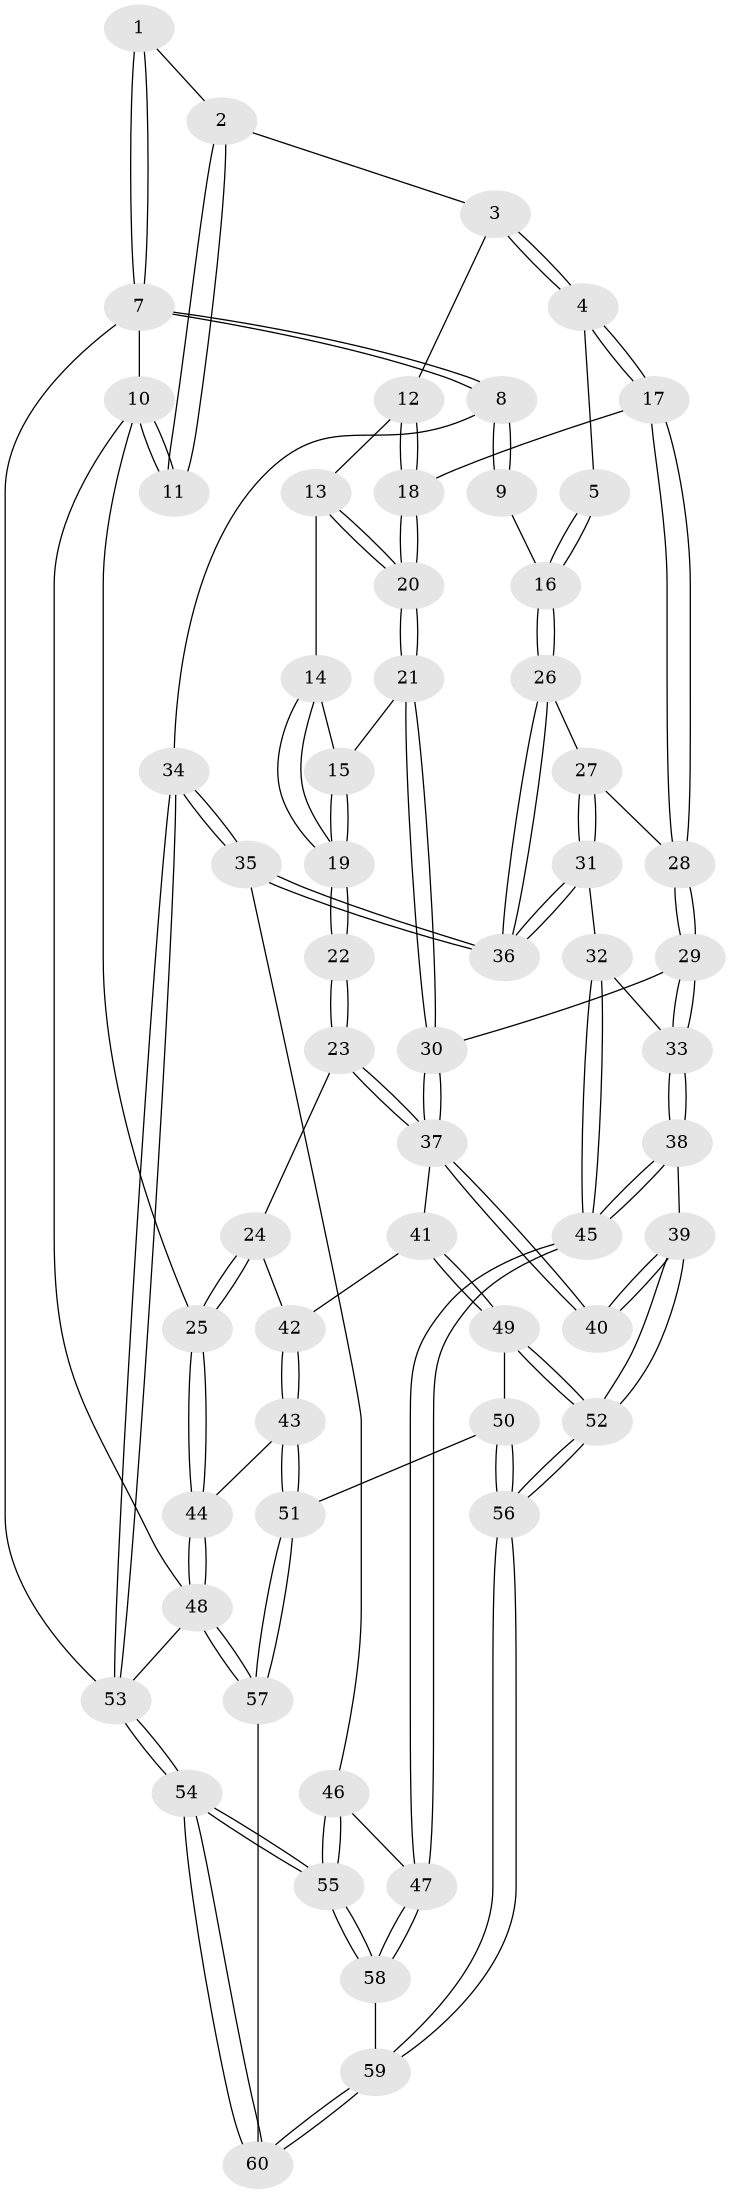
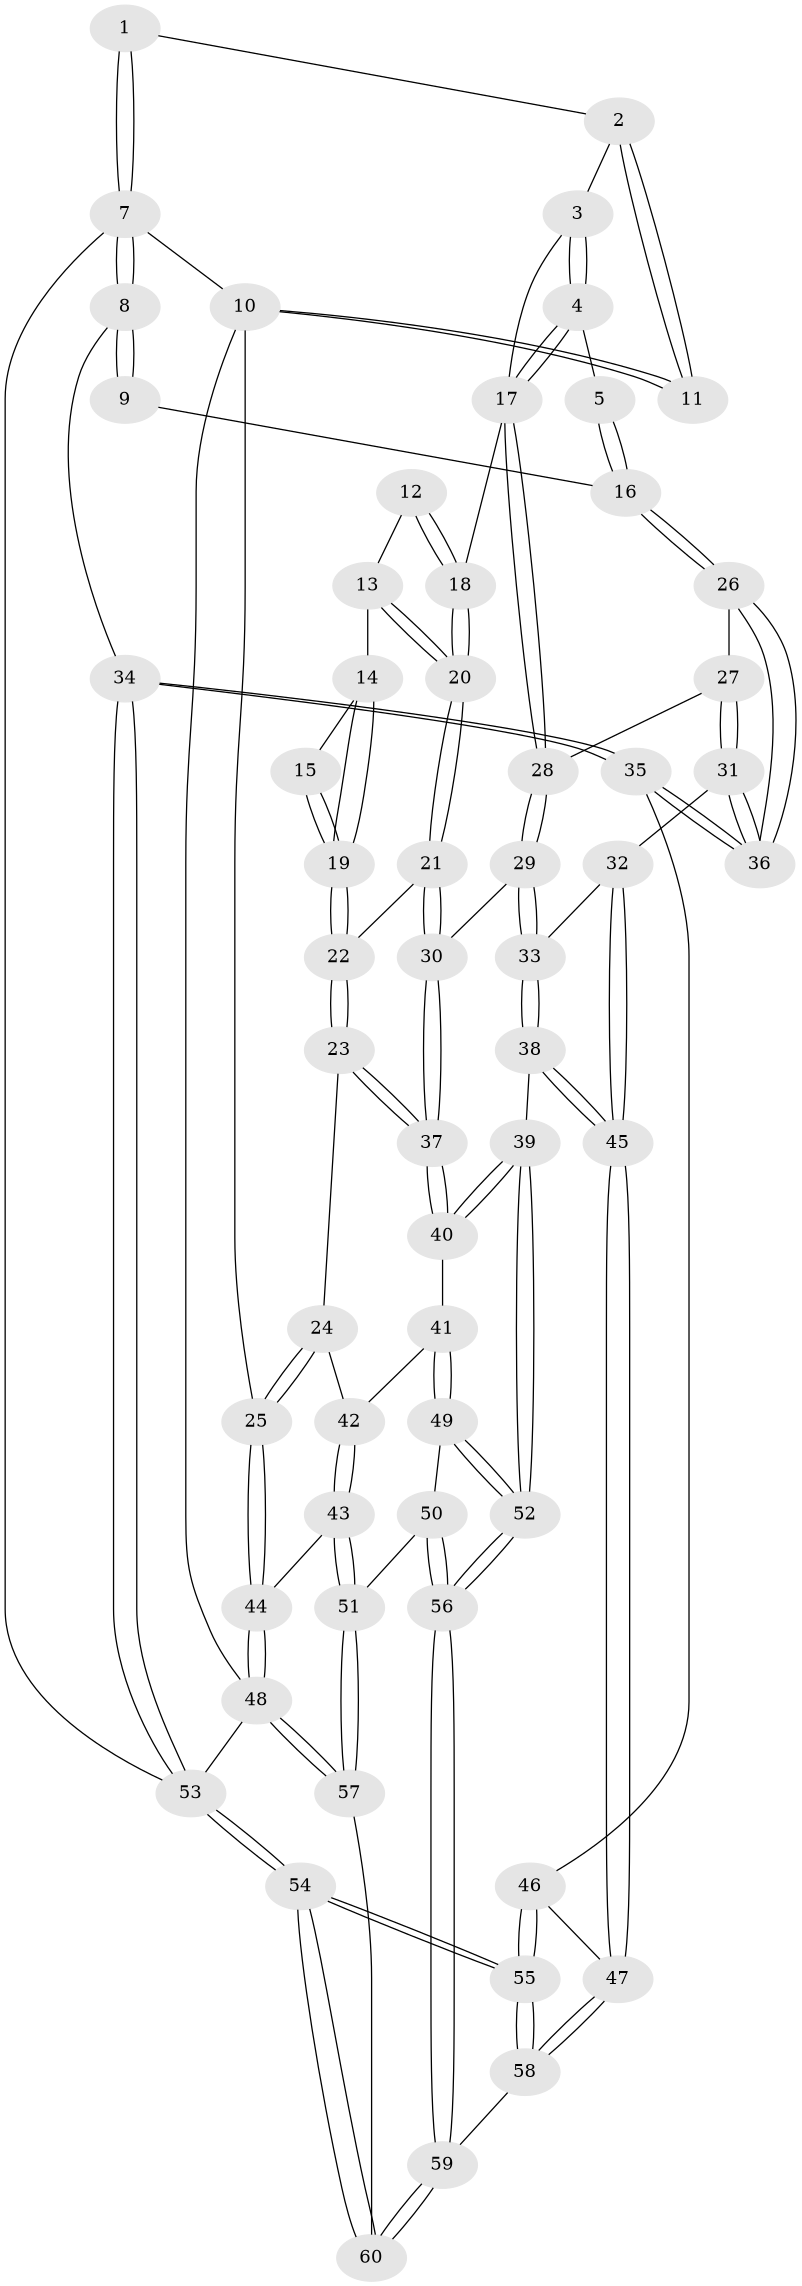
edge "3" -- "12": now "3" -- "17"
edge "21" -- "15": now "21" -- "22"
edge "37" -- "41": now "40" -- "41"
